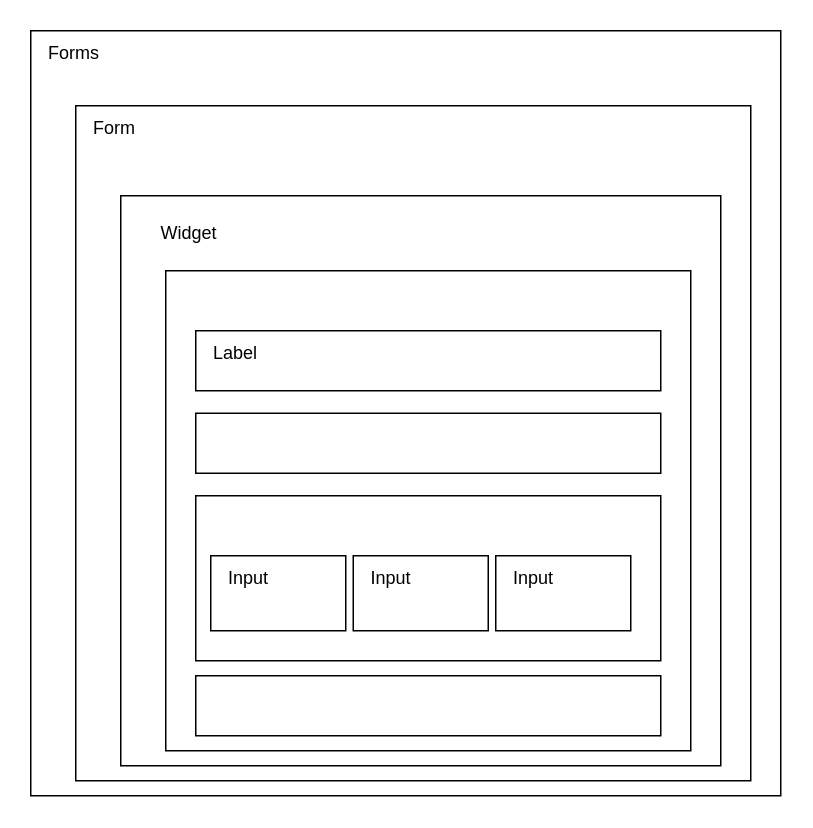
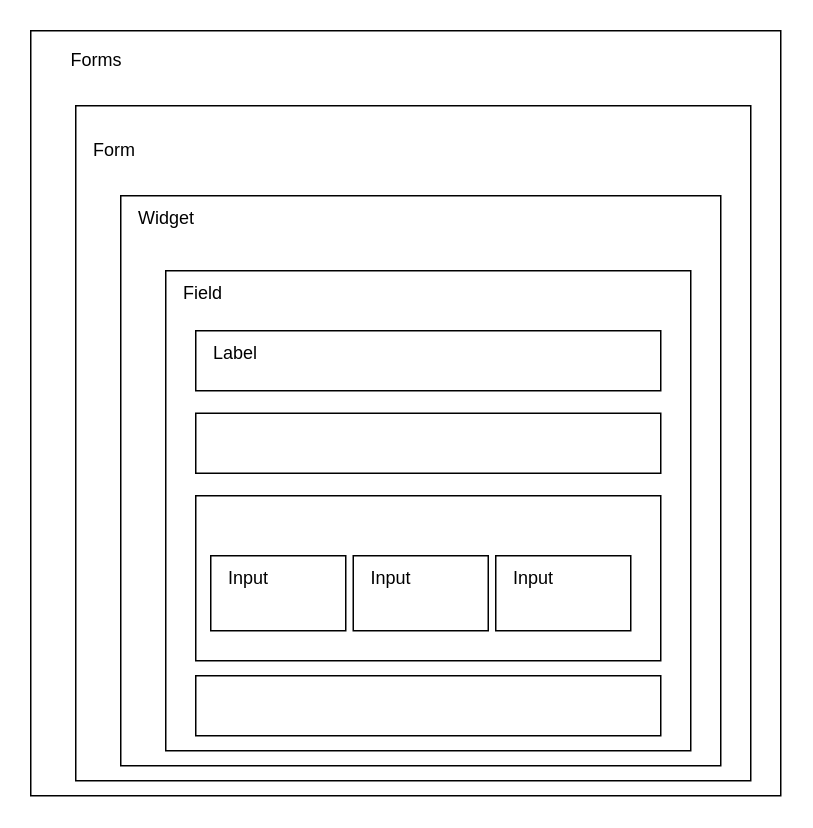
node "Forms": moved (91, 53) -> (113, 61)
node "Form": moved (136, 128) -> (136, 151)
node "Widget": moved (256, 233) -> (233, 218)
node "Field": added
